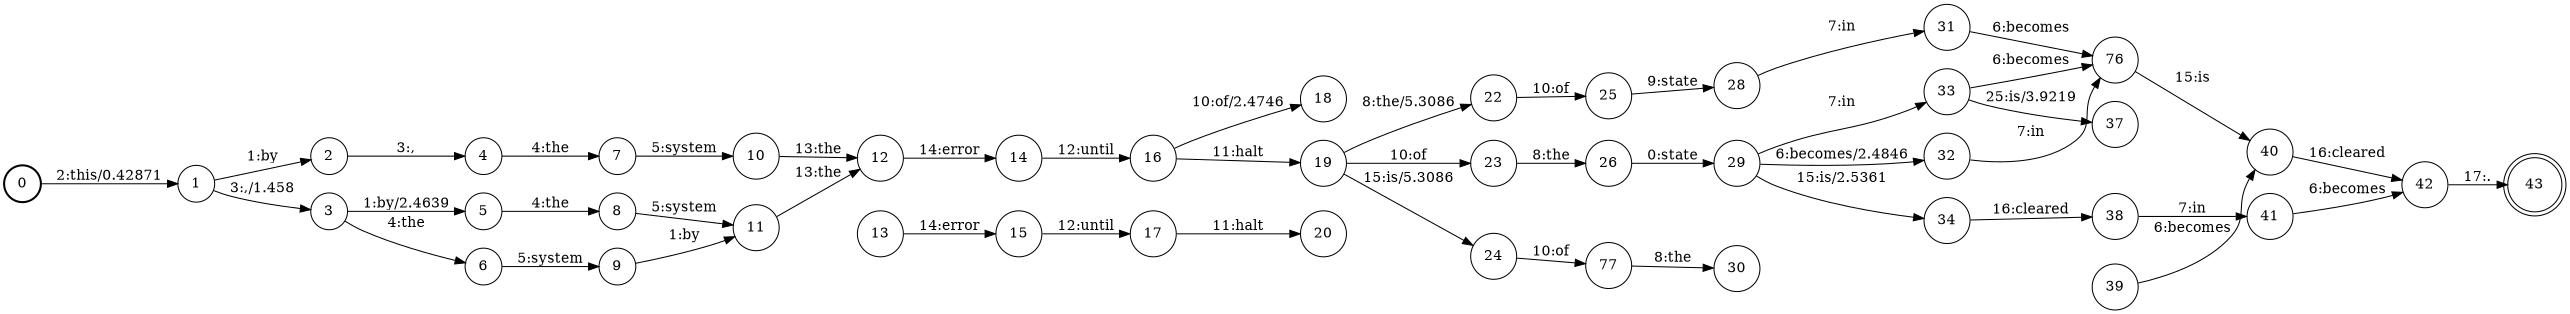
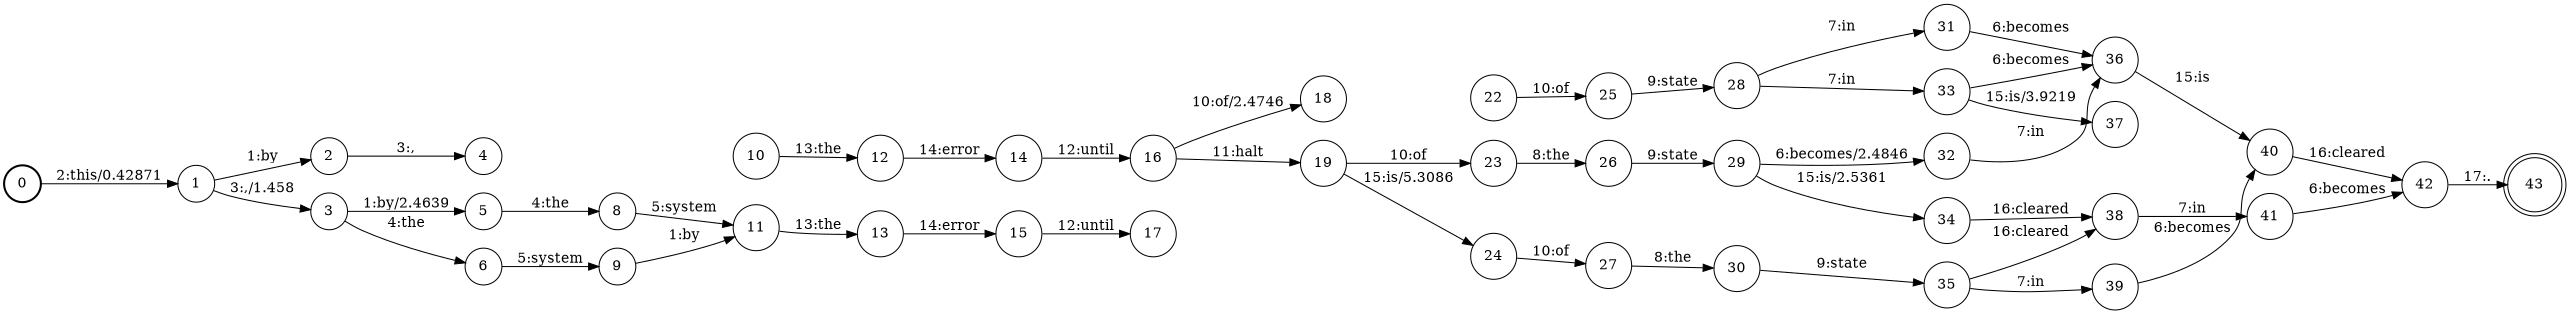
node "76": label "76" -> "36"
edge "33" -> "37": label "25:is/3.9219" -> "15:is/3.9219"
edge "19" -> "22": removed, label "8:the/5.3086"
edge "29" -> "33": now "28" -> "33"
node "7": removed
edge "26" -> "29": label "0:state" -> "9:state"
edge "11" -> "12": now "11" -> "13"
node "20": removed
node "77": label "77" -> "27"
node "35": added
